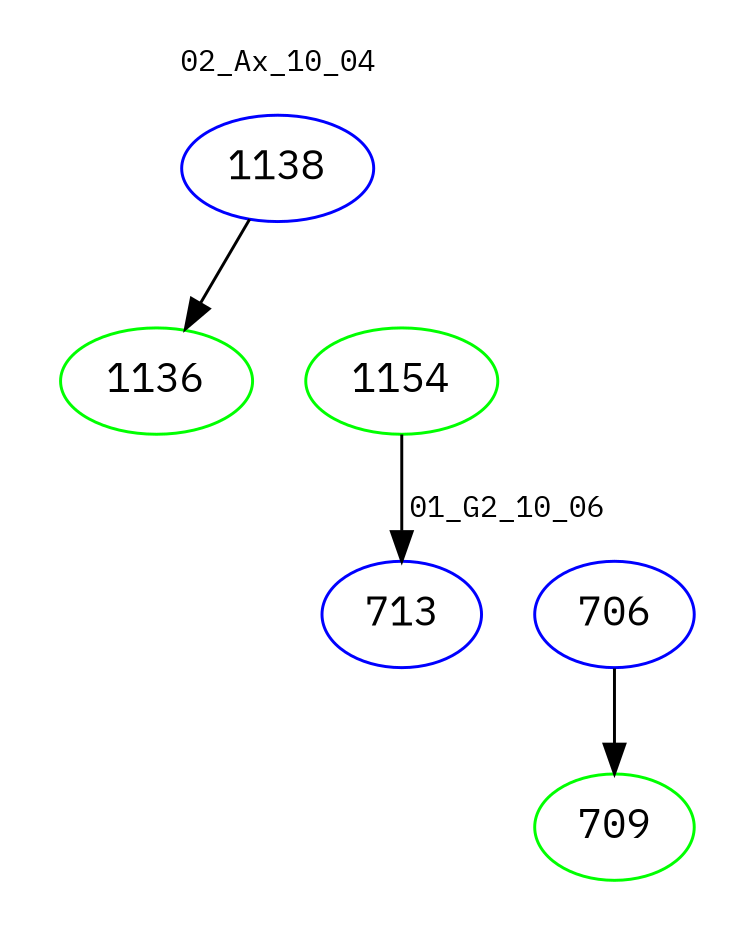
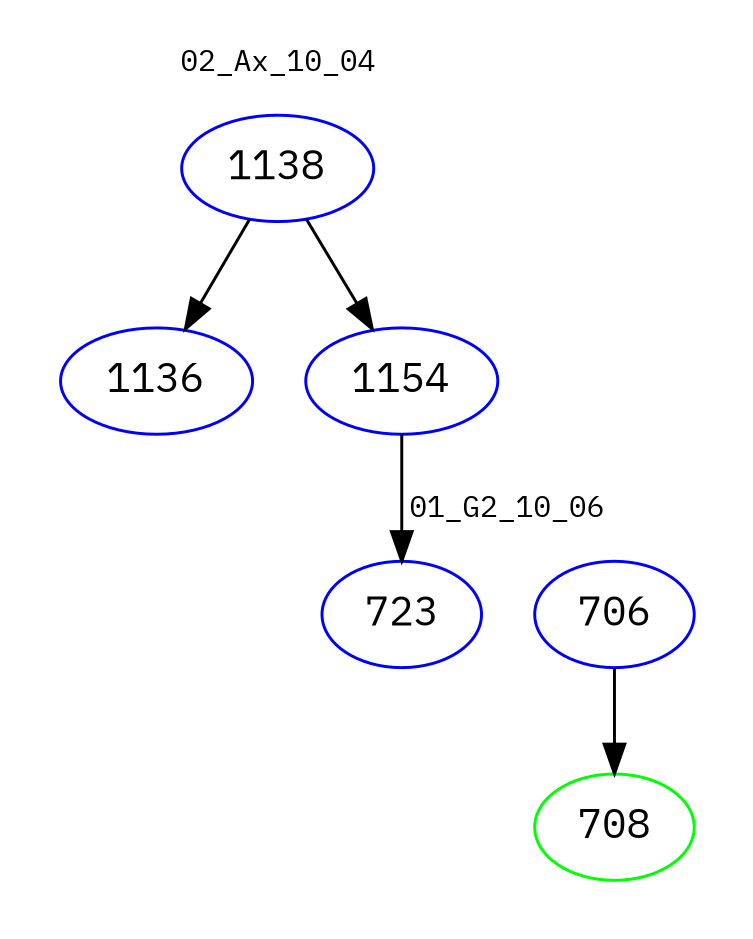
edge "1138" -> "1154": added
node "1136": color green -> blue
node "1154": color green -> blue
node "713": label "713" -> "723"
node "709": label "709" -> "708"
